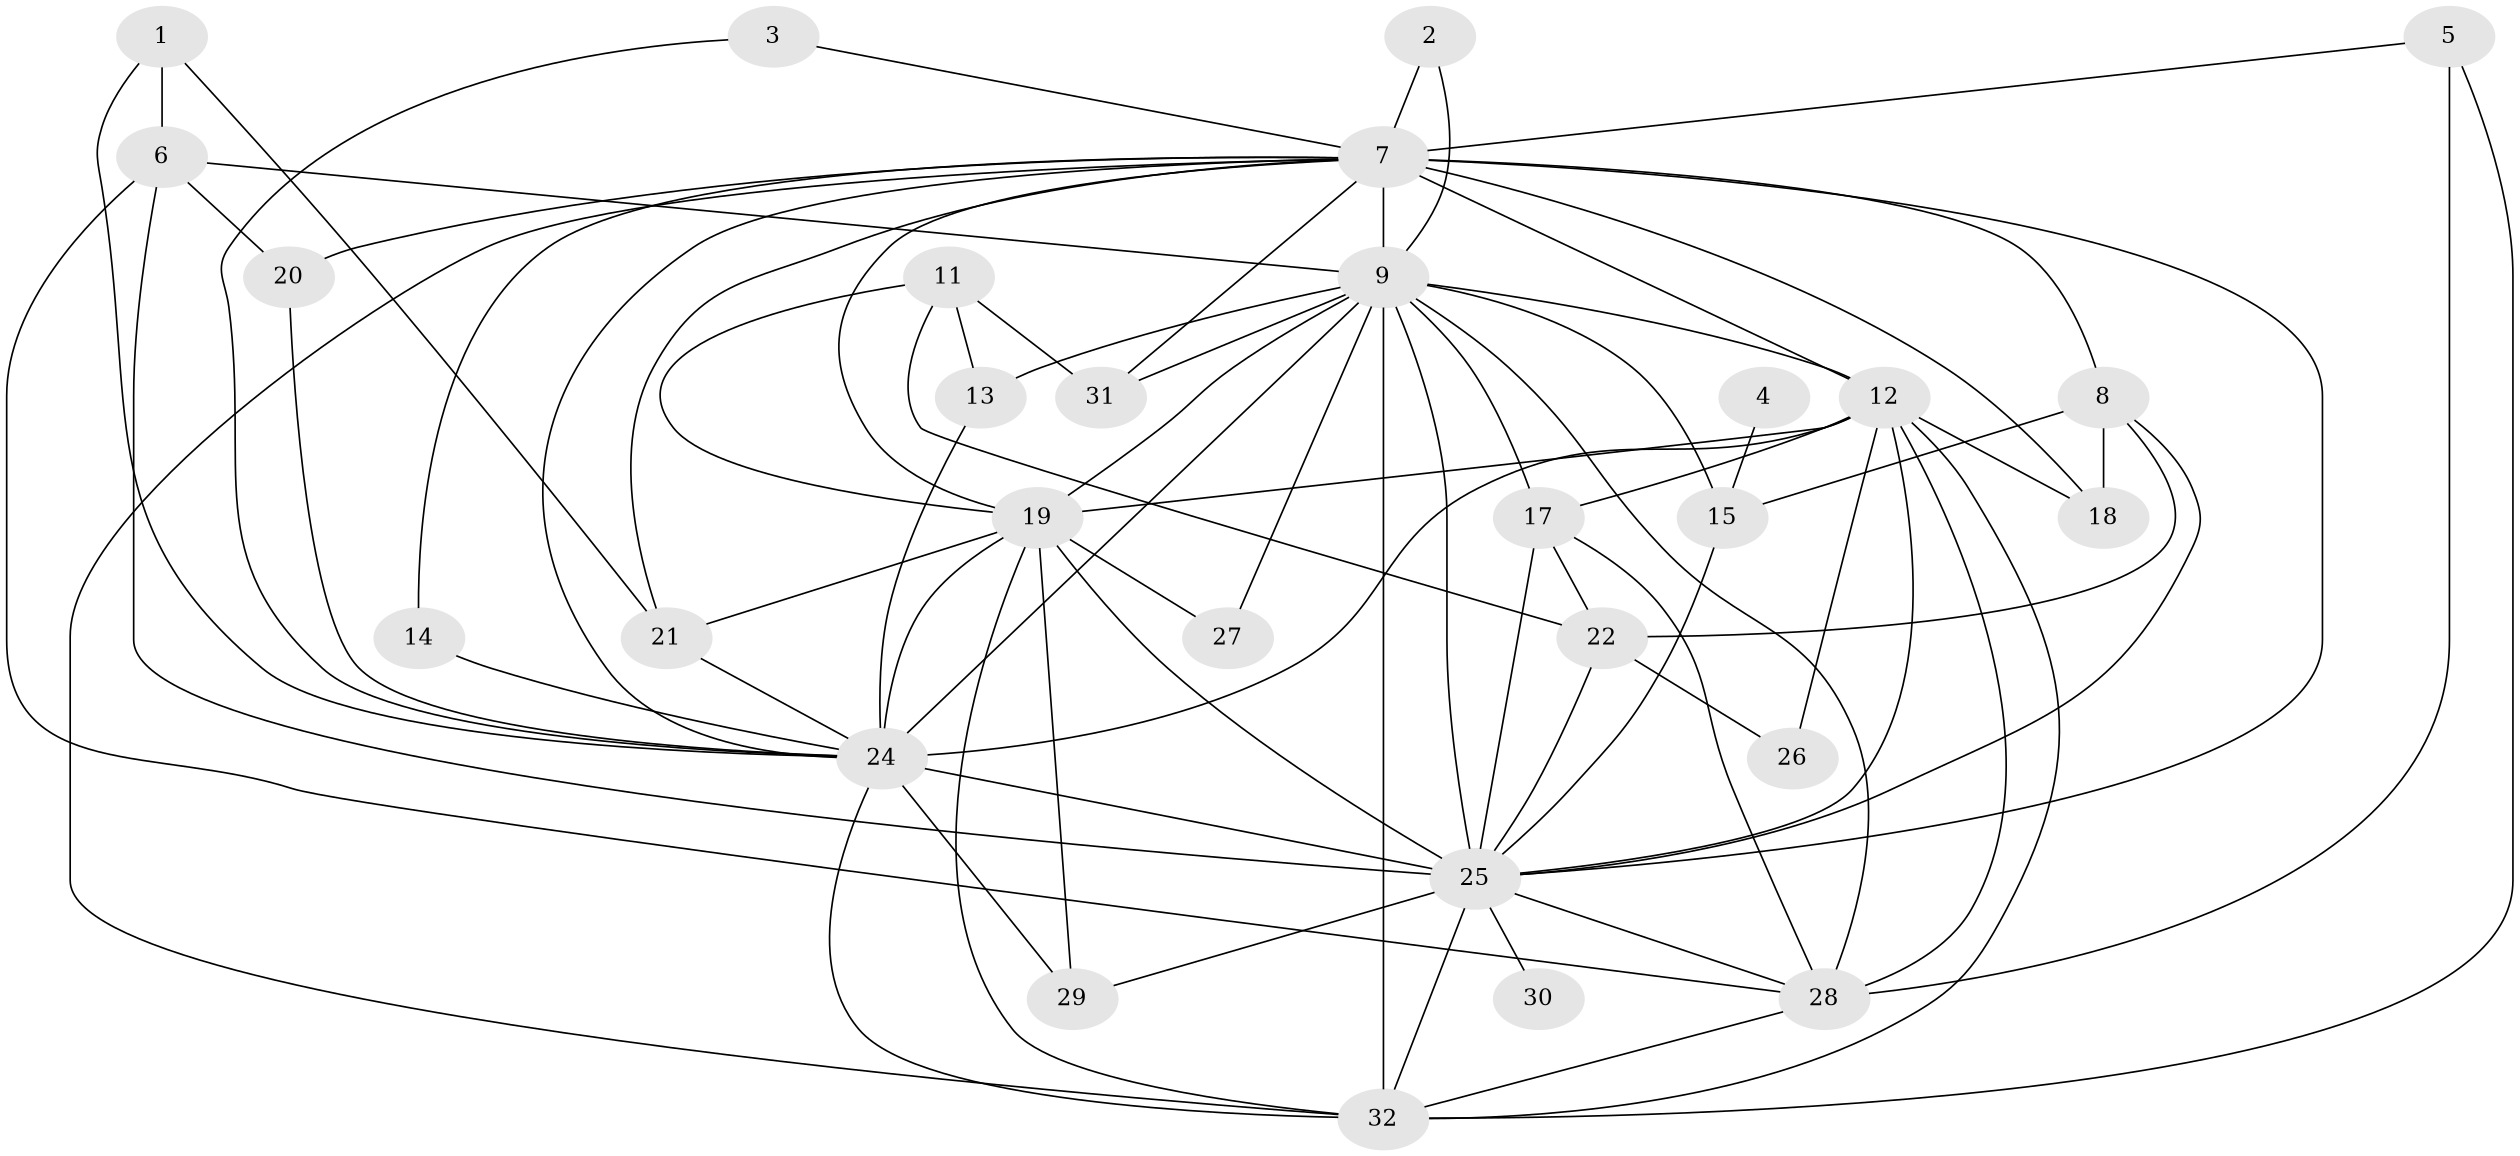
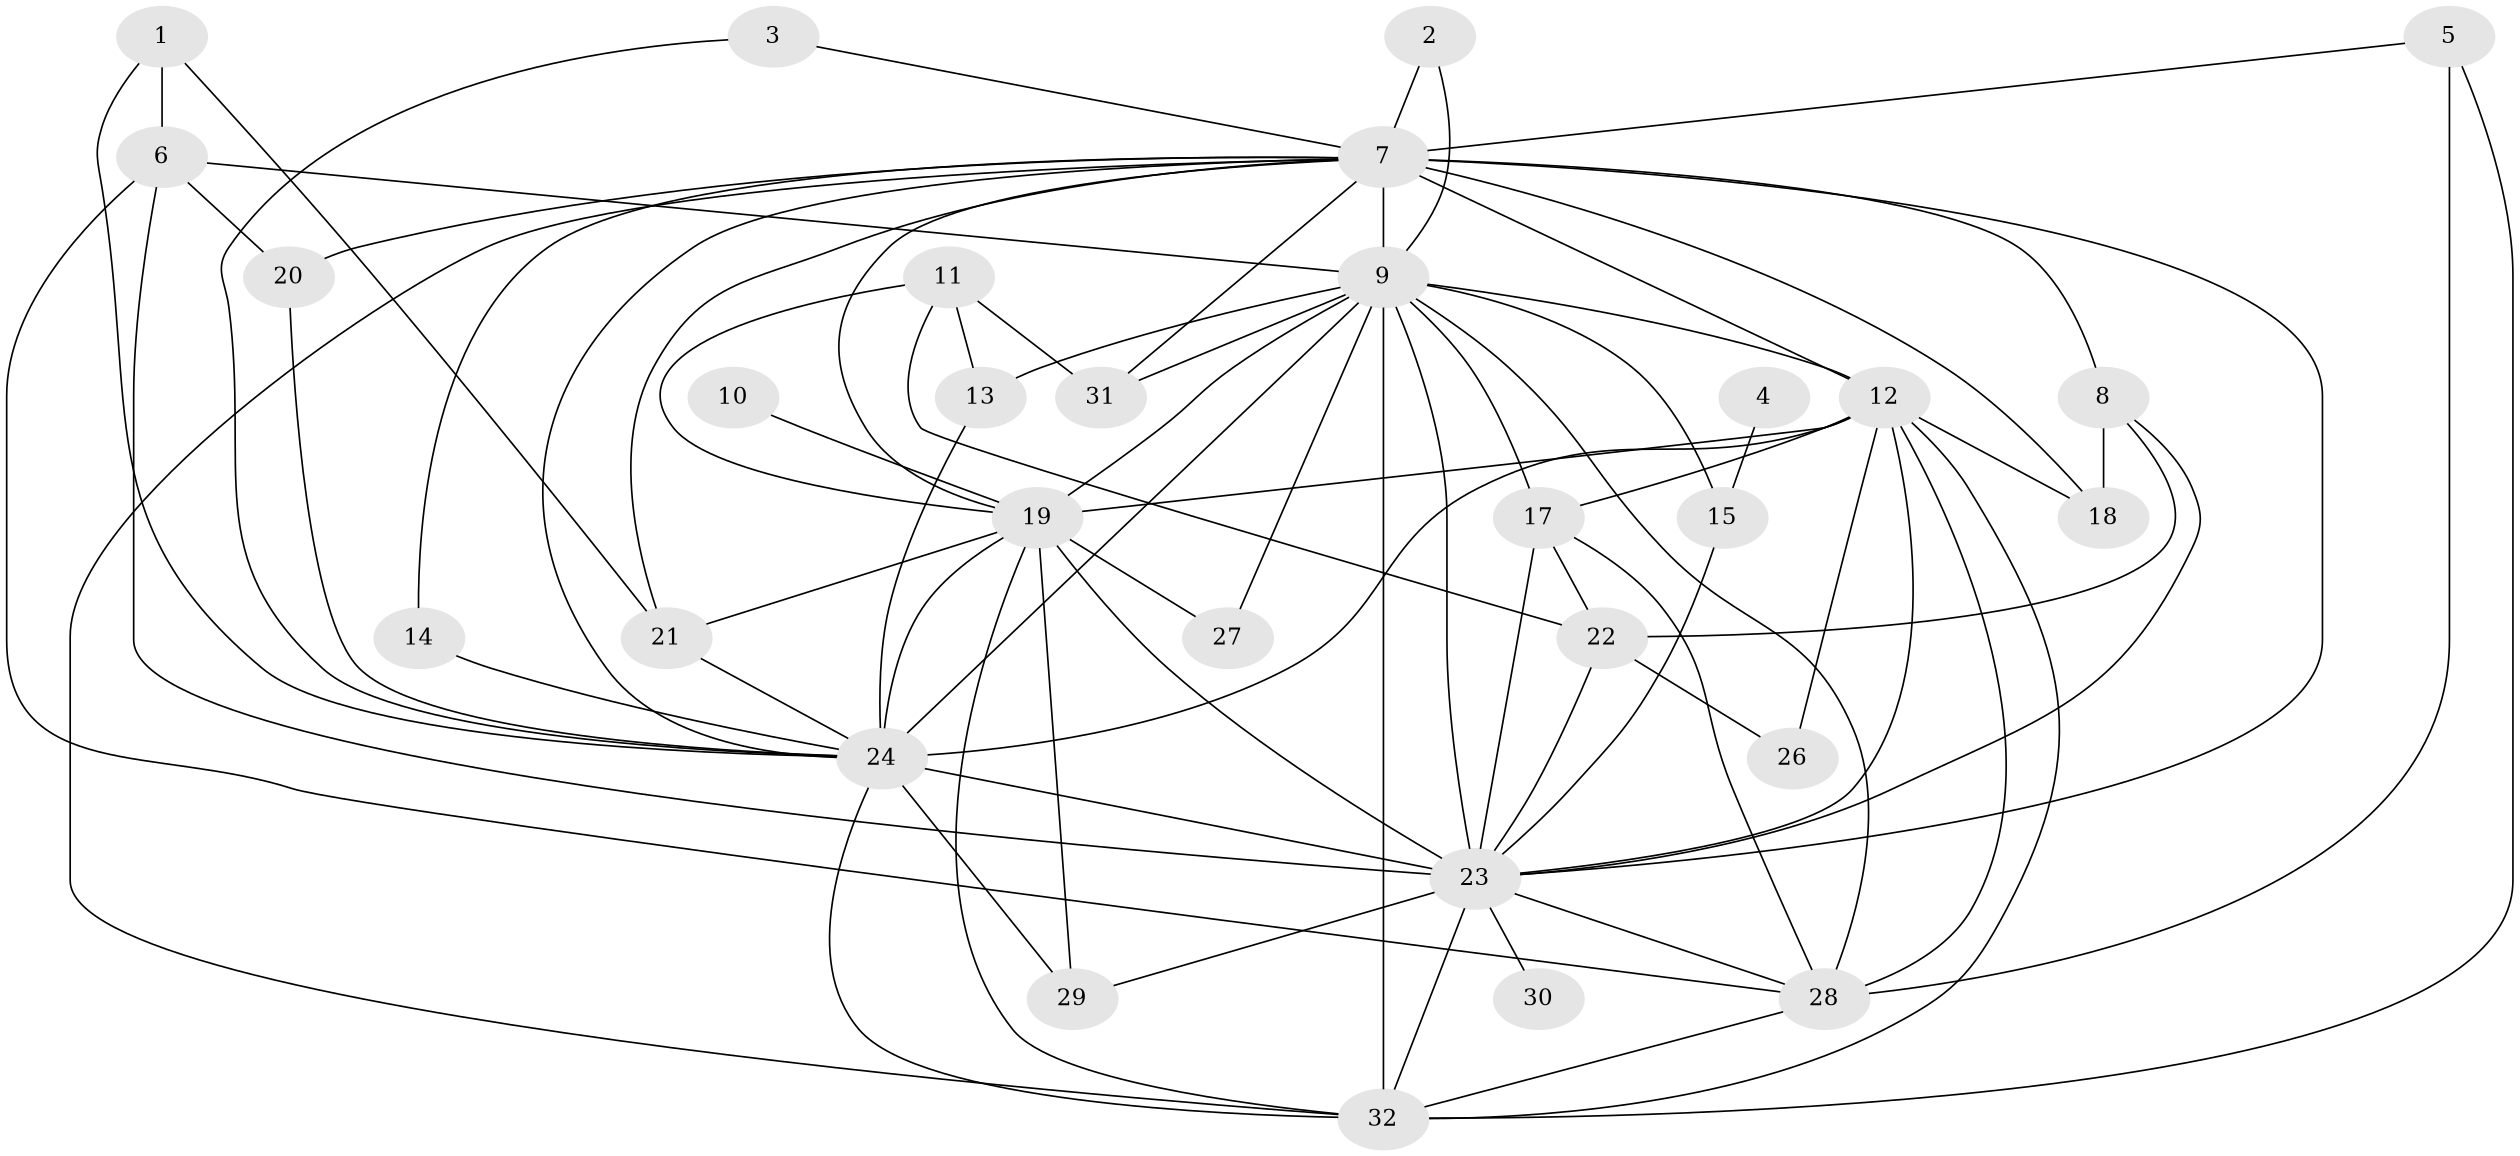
node "10": added
edge "8" -- "15": removed
node "25": label "25" -> "23"
